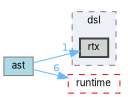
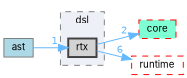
node "core": added
edge "ast" -> "runtime": now "rtx" -> "runtime"
